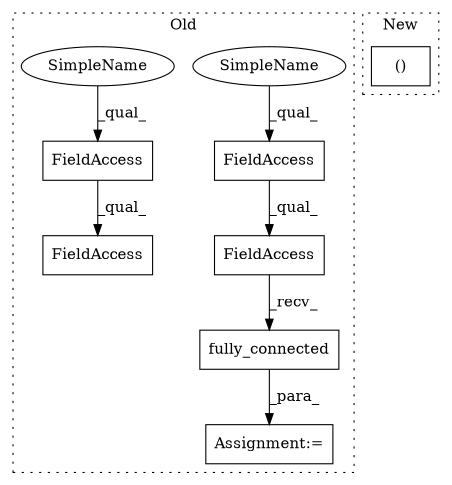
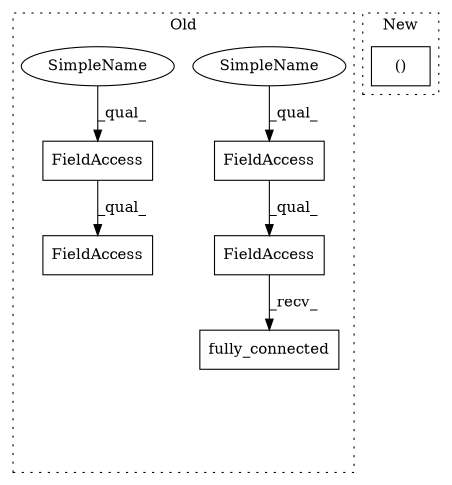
node "Assignment:=": removed
